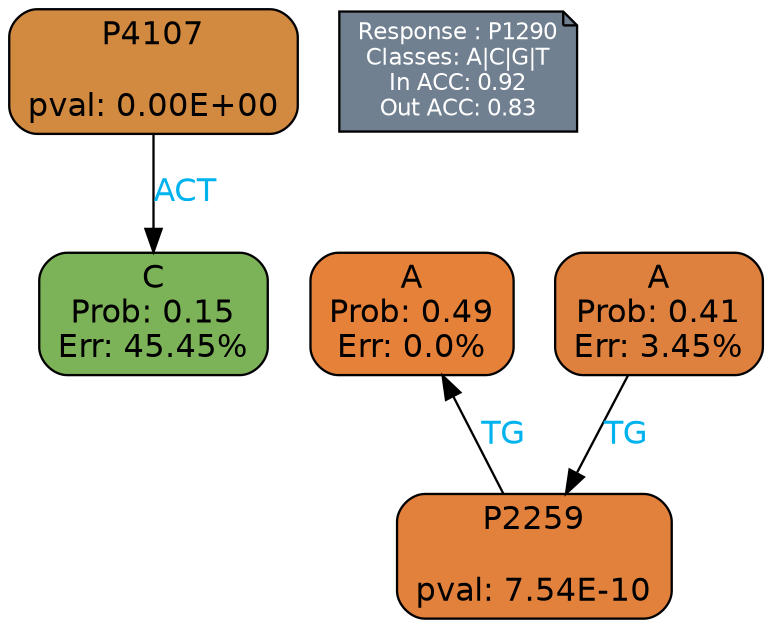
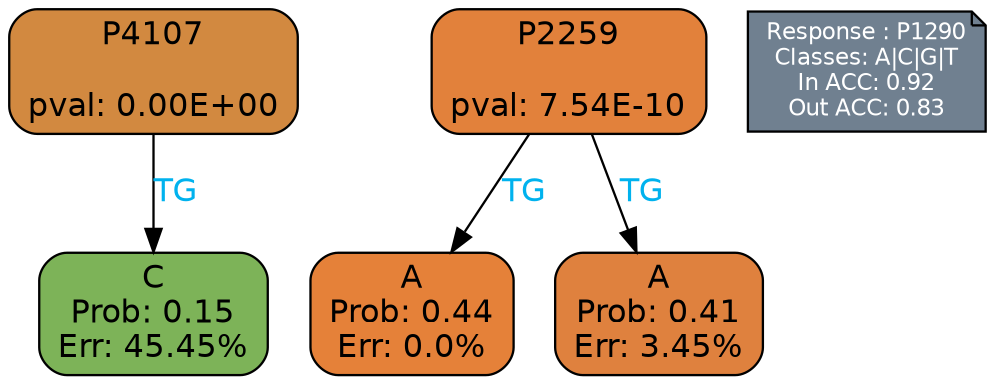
edge "P4107 pval: 0.00E+00" -> "C Prob: 0.15 Err: 45.45%": label "ACT" -> "TG"
node "A Prob: 0.49 Err: 0.0%": label "A Prob: 0.49 Err: 0.0%" -> "A Prob: 0.44 Err: 0.0%"
edge "A Prob: 0.41 Err: 3.45%" -> "P2259 pval: 7.54E-10": reversed
